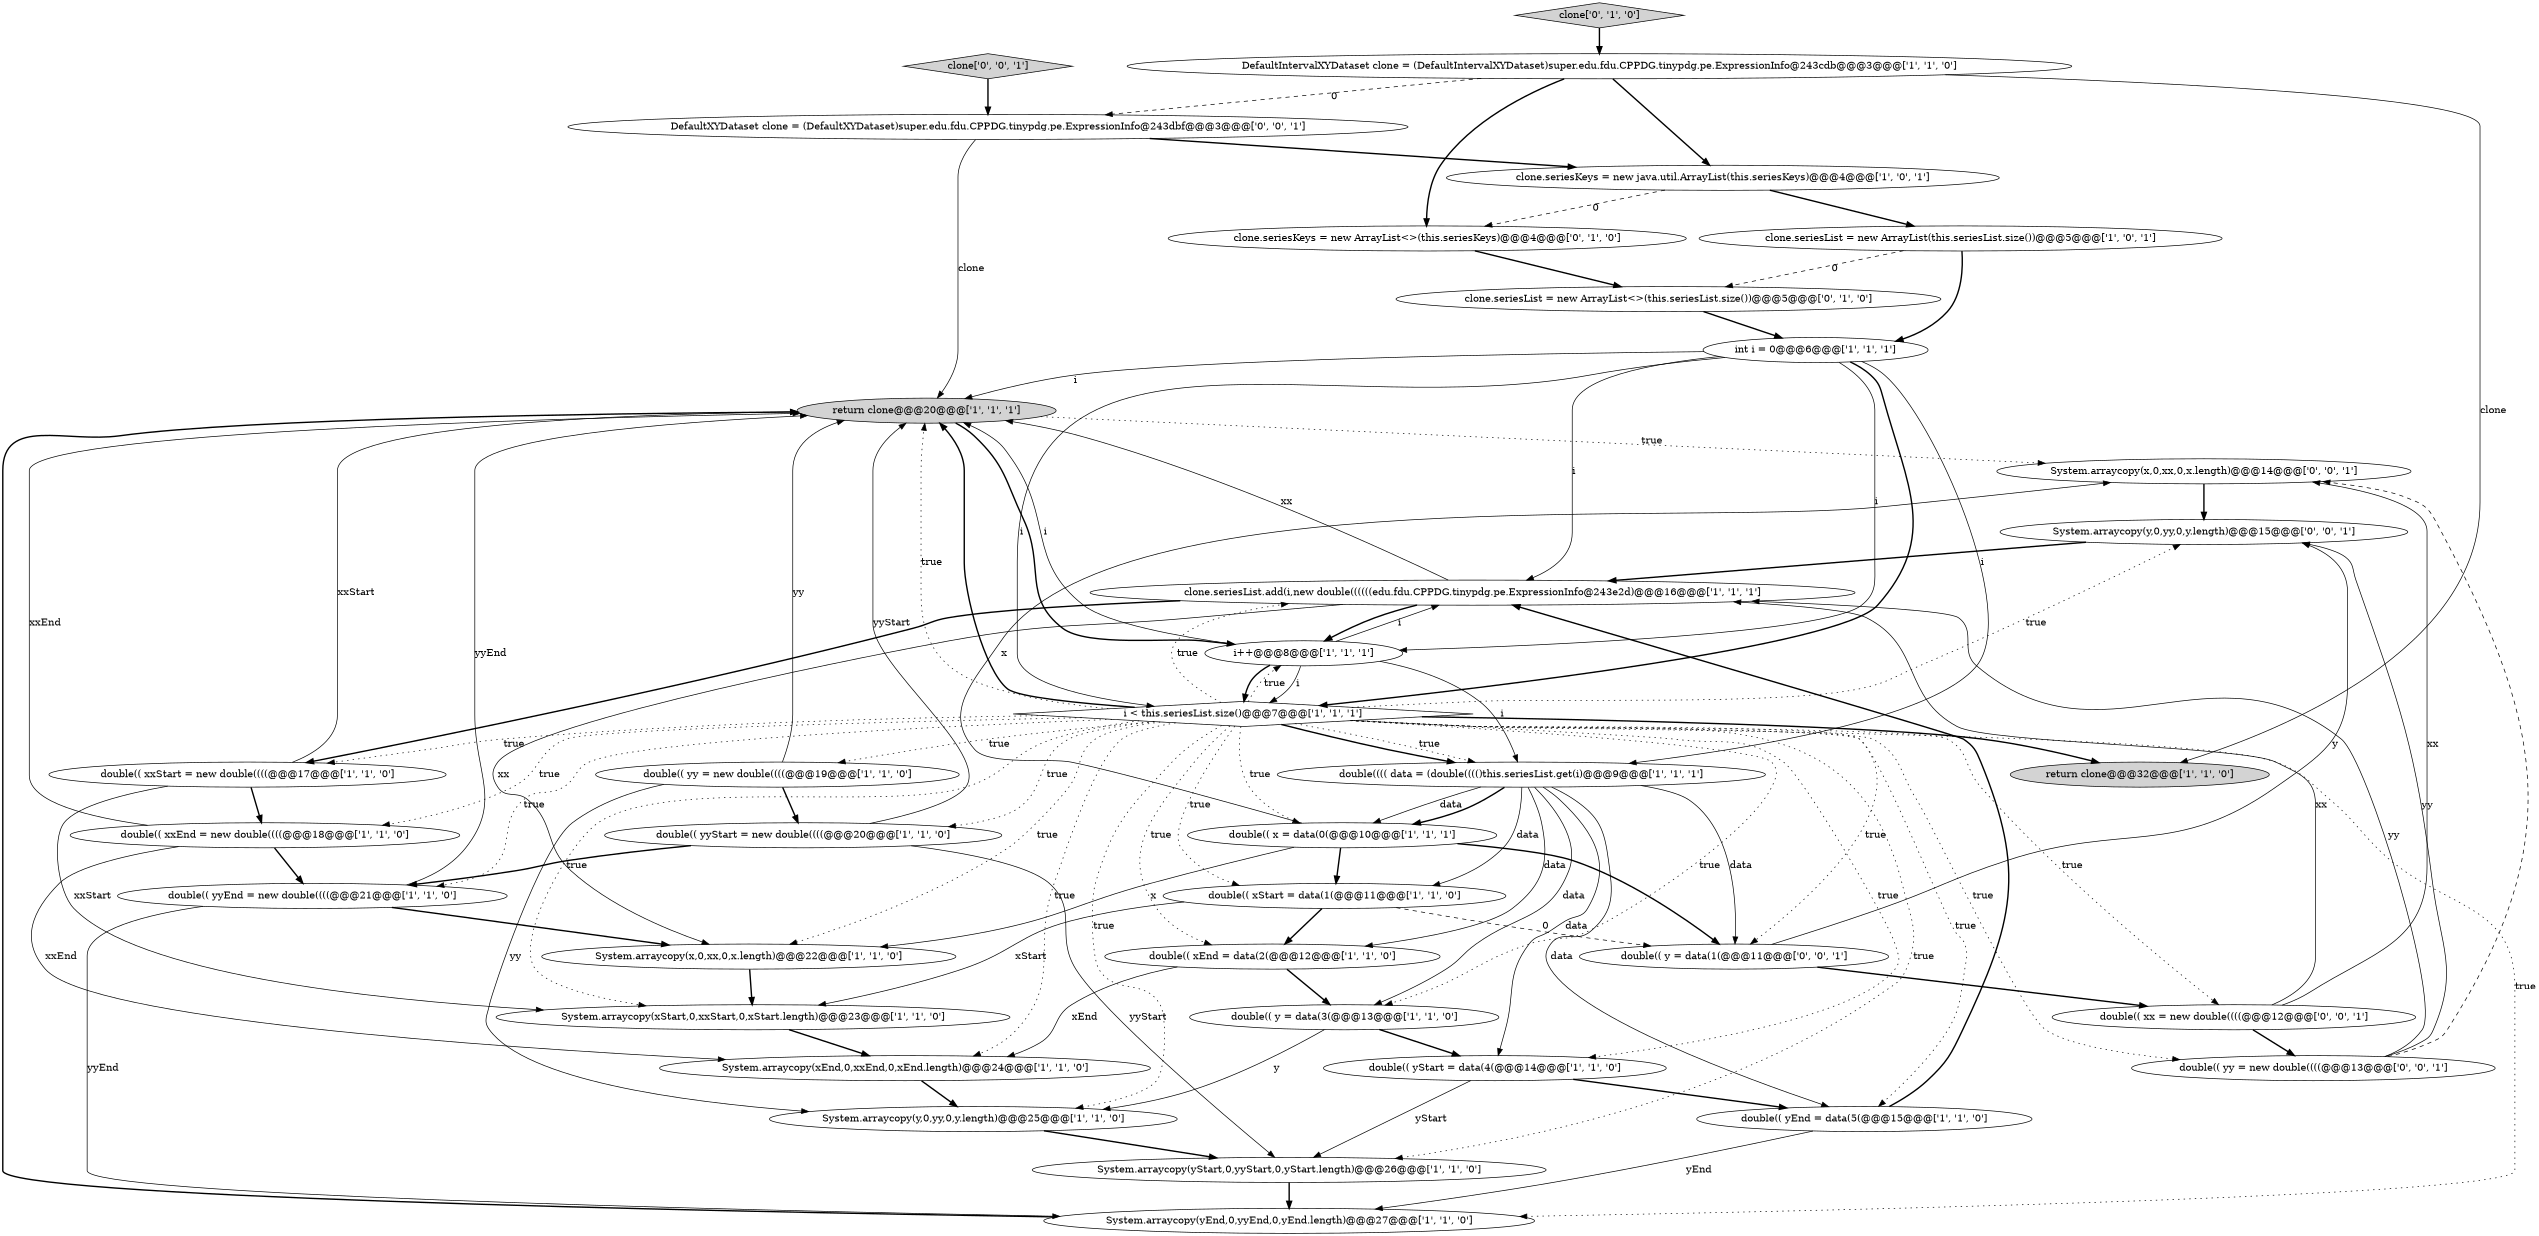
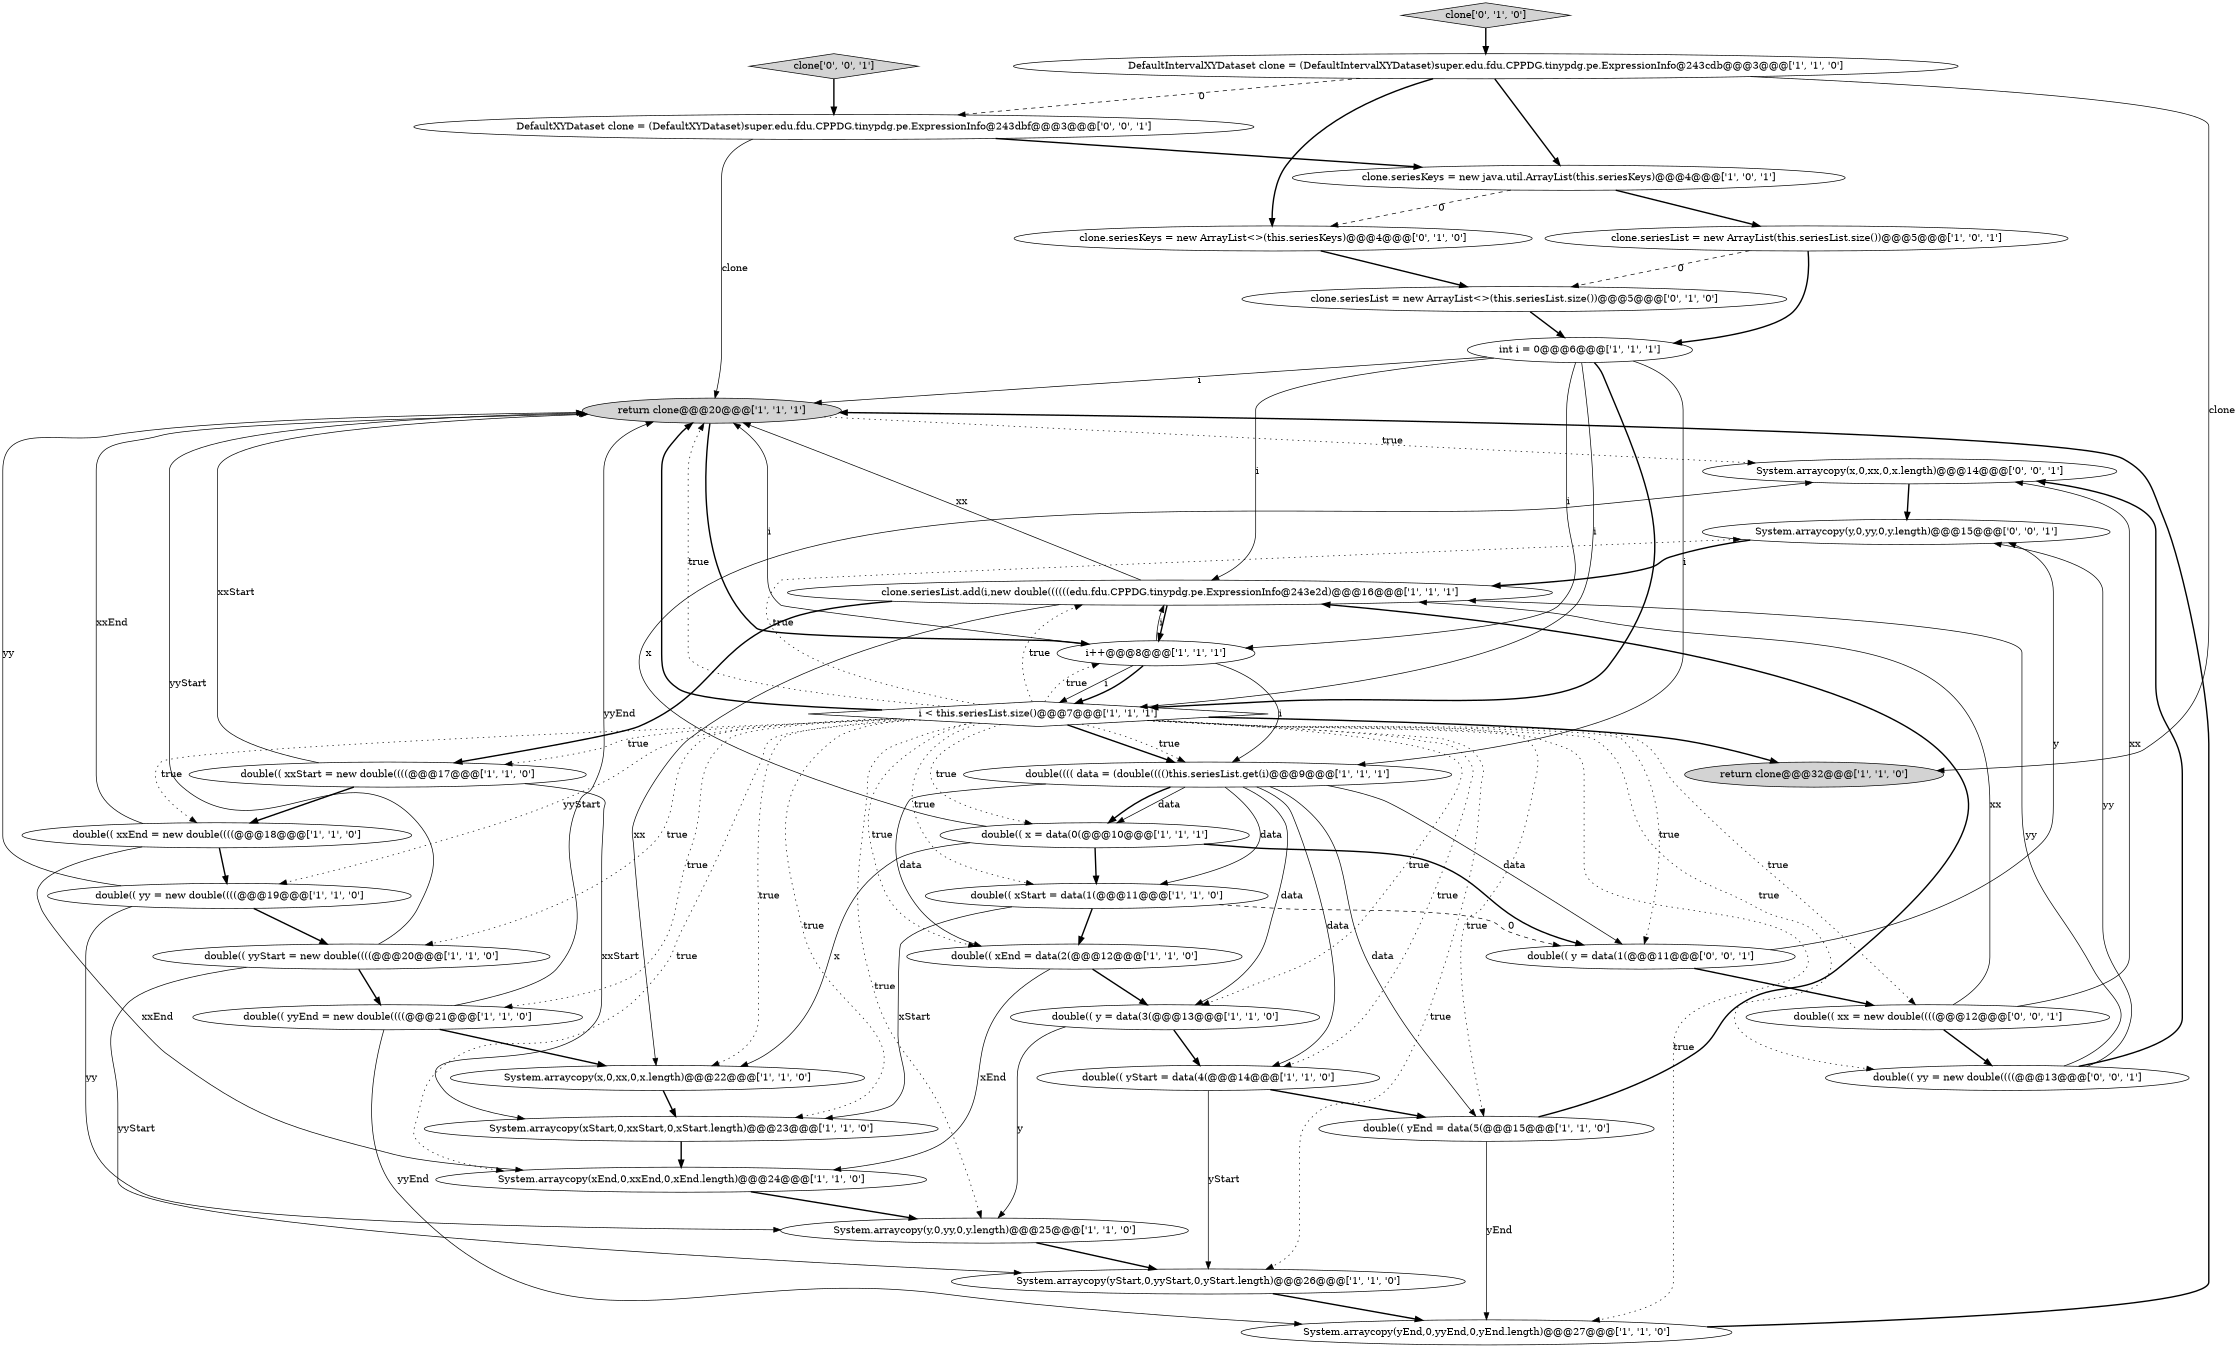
edge "i < this.seriesList.size()@@@7@@@['1', '1', '1']" -> "double(( yy = new double((((@@@19@@@['1', '1', '0']": label "true" -> "yyStart"
edge "double(( yy = new double((((@@@13@@@['0', '0', '1']" -> "System.arraycopy(x,0,xx,0,x.length)@@@14@@@['0', '0', '1']": style dashed -> bold
edge "double(( xxEnd = new double((((@@@18@@@['1', '1', '0']" -> "double(( yyEnd = new double((((@@@21@@@['1', '1', '0']": now "double(( xxEnd = new double((((@@@18@@@['1', '1', '0']" -> "double(( yy = new double((((@@@19@@@['1', '1', '0']"
